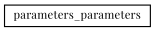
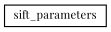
node "parameters_parameters": label "parameters_parameters" -> "sift_parameters"
